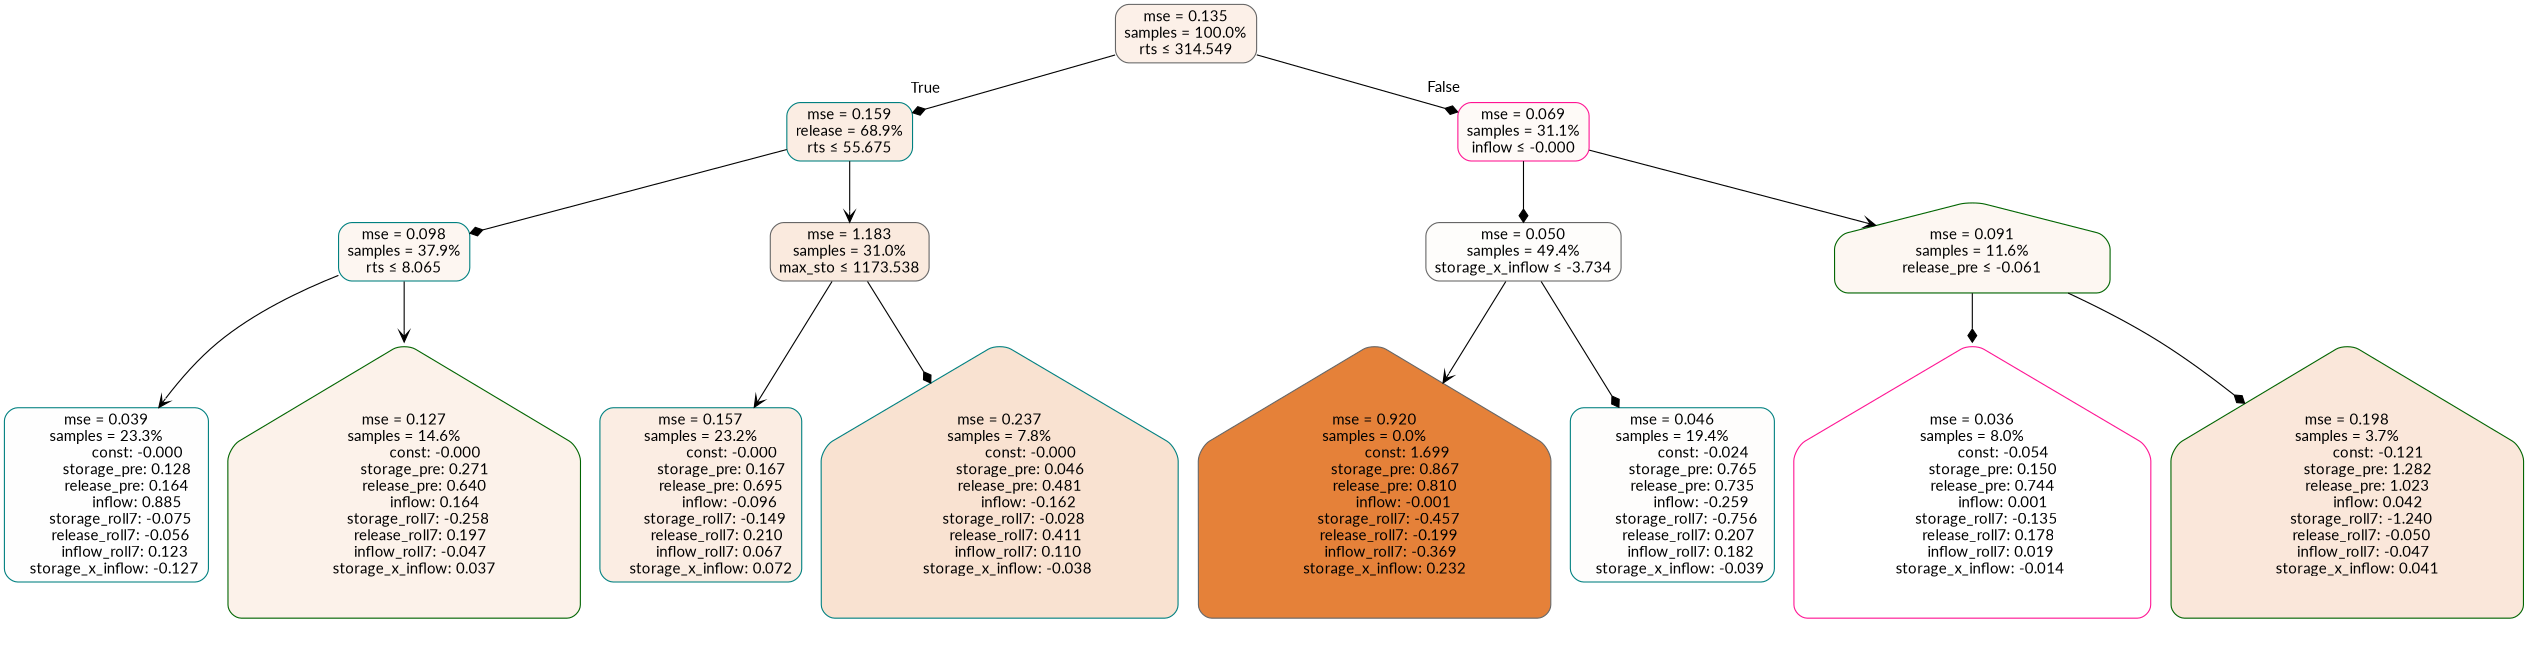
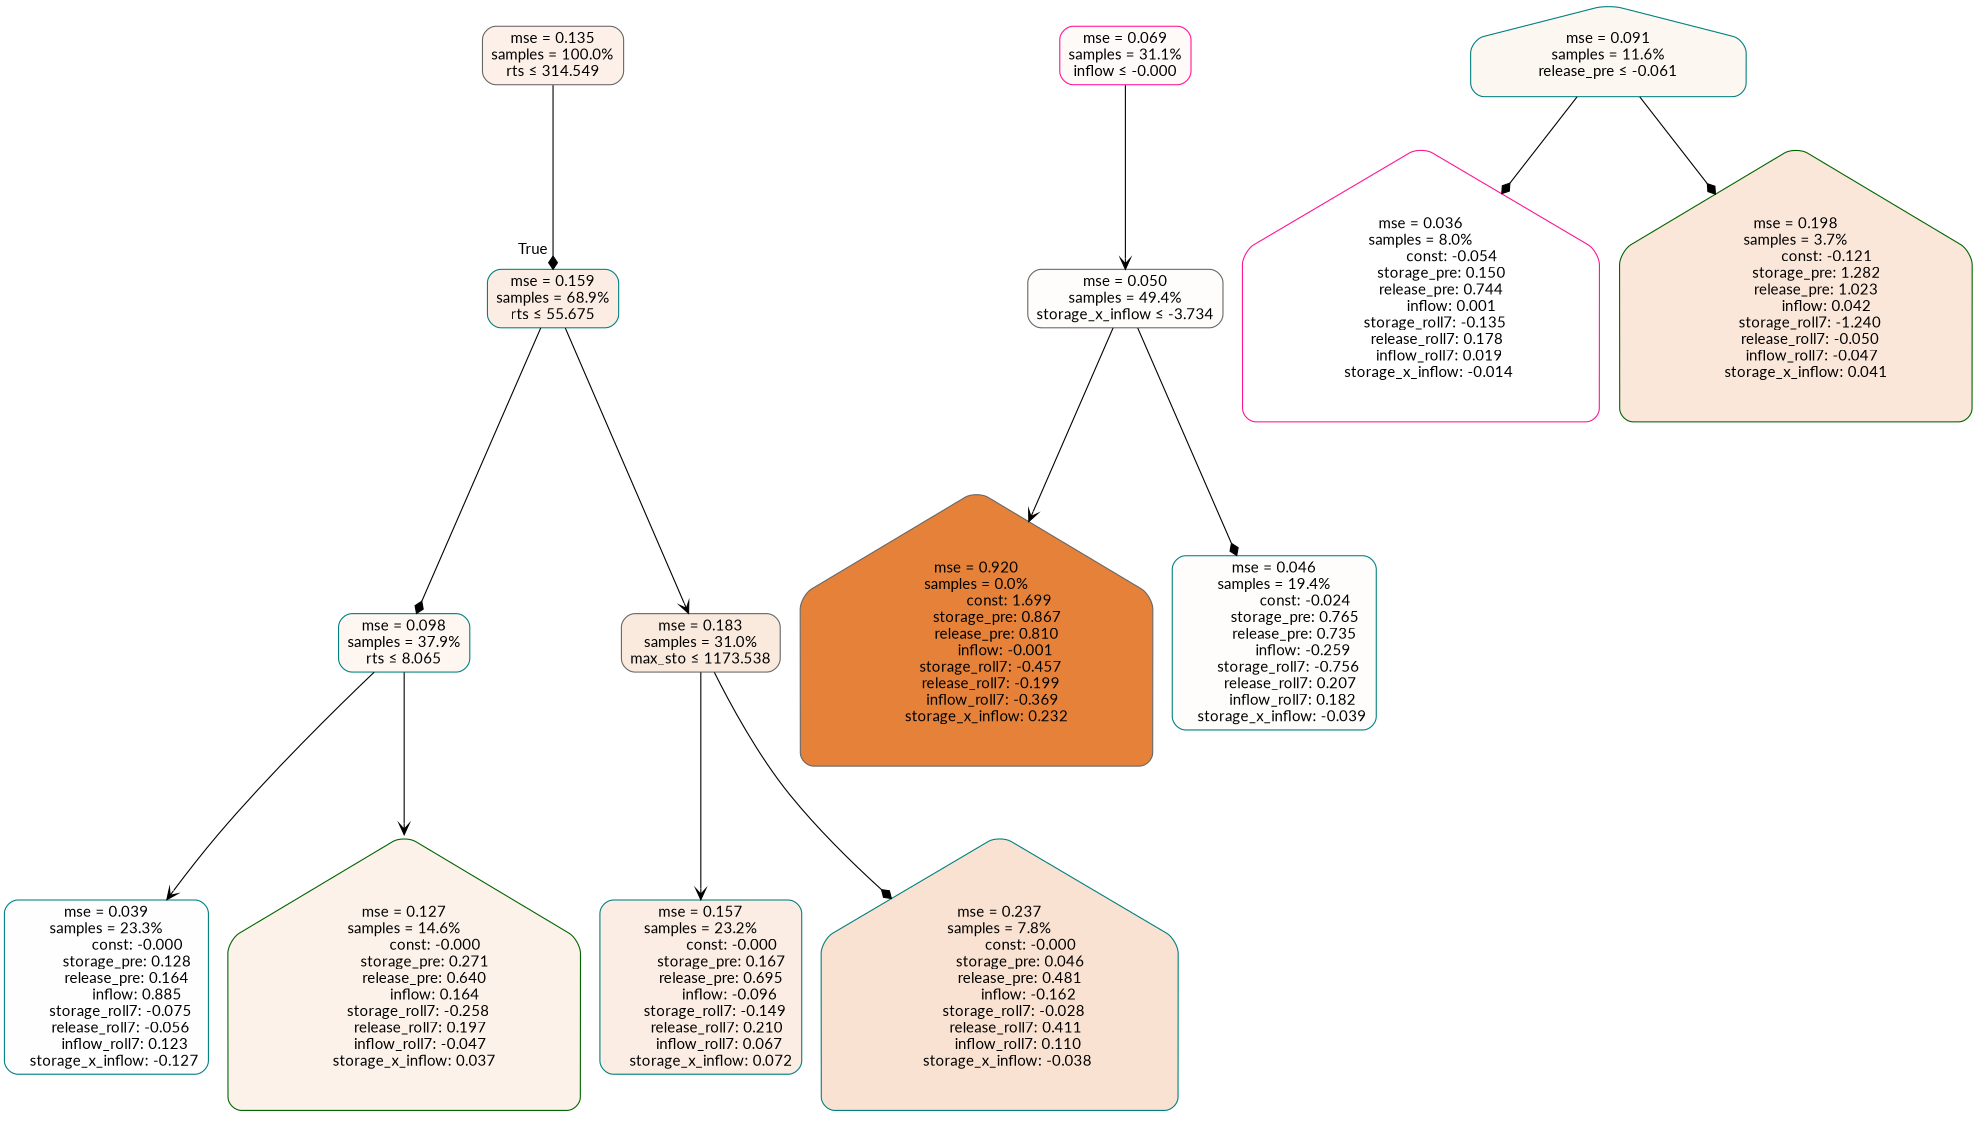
edge "mse = 0.135 samples = 100.0% rts ≤ 314.549" -> "mse = 0.069 samples = 31.1% inflow ≤ -0.000": removed
node "mse = 0.159 release = 68.9% rts ≤ 55.675": label "mse = 0.159 release = 68.9% rts ≤ 55.675" -> "mse = 0.159 samples = 68.9% rts ≤ 55.675"
edge "mse = 0.069 samples = 31.1% inflow ≤ -0.000" -> "mse = 0.050 samples = 49.4% storage_x_inflow ≤ -3.734": arrowhead diamond -> vee
edge "mse = 0.069 samples = 31.1% inflow ≤ -0.000" -> "mse = 0.091 samples = 11.6% release_pre ≤ -0.061": removed
node "mse = 1.183 samples = 31.0% max_sto ≤ 1173.538": label "mse = 1.183 samples = 31.0% max_sto ≤ 1173.538" -> "mse = 0.183 samples = 31.0% max_sto ≤ 1173.538"
node "mse = 0.091 samples = 11.6% release_pre ≤ -0.061": color darkgreen -> teal
